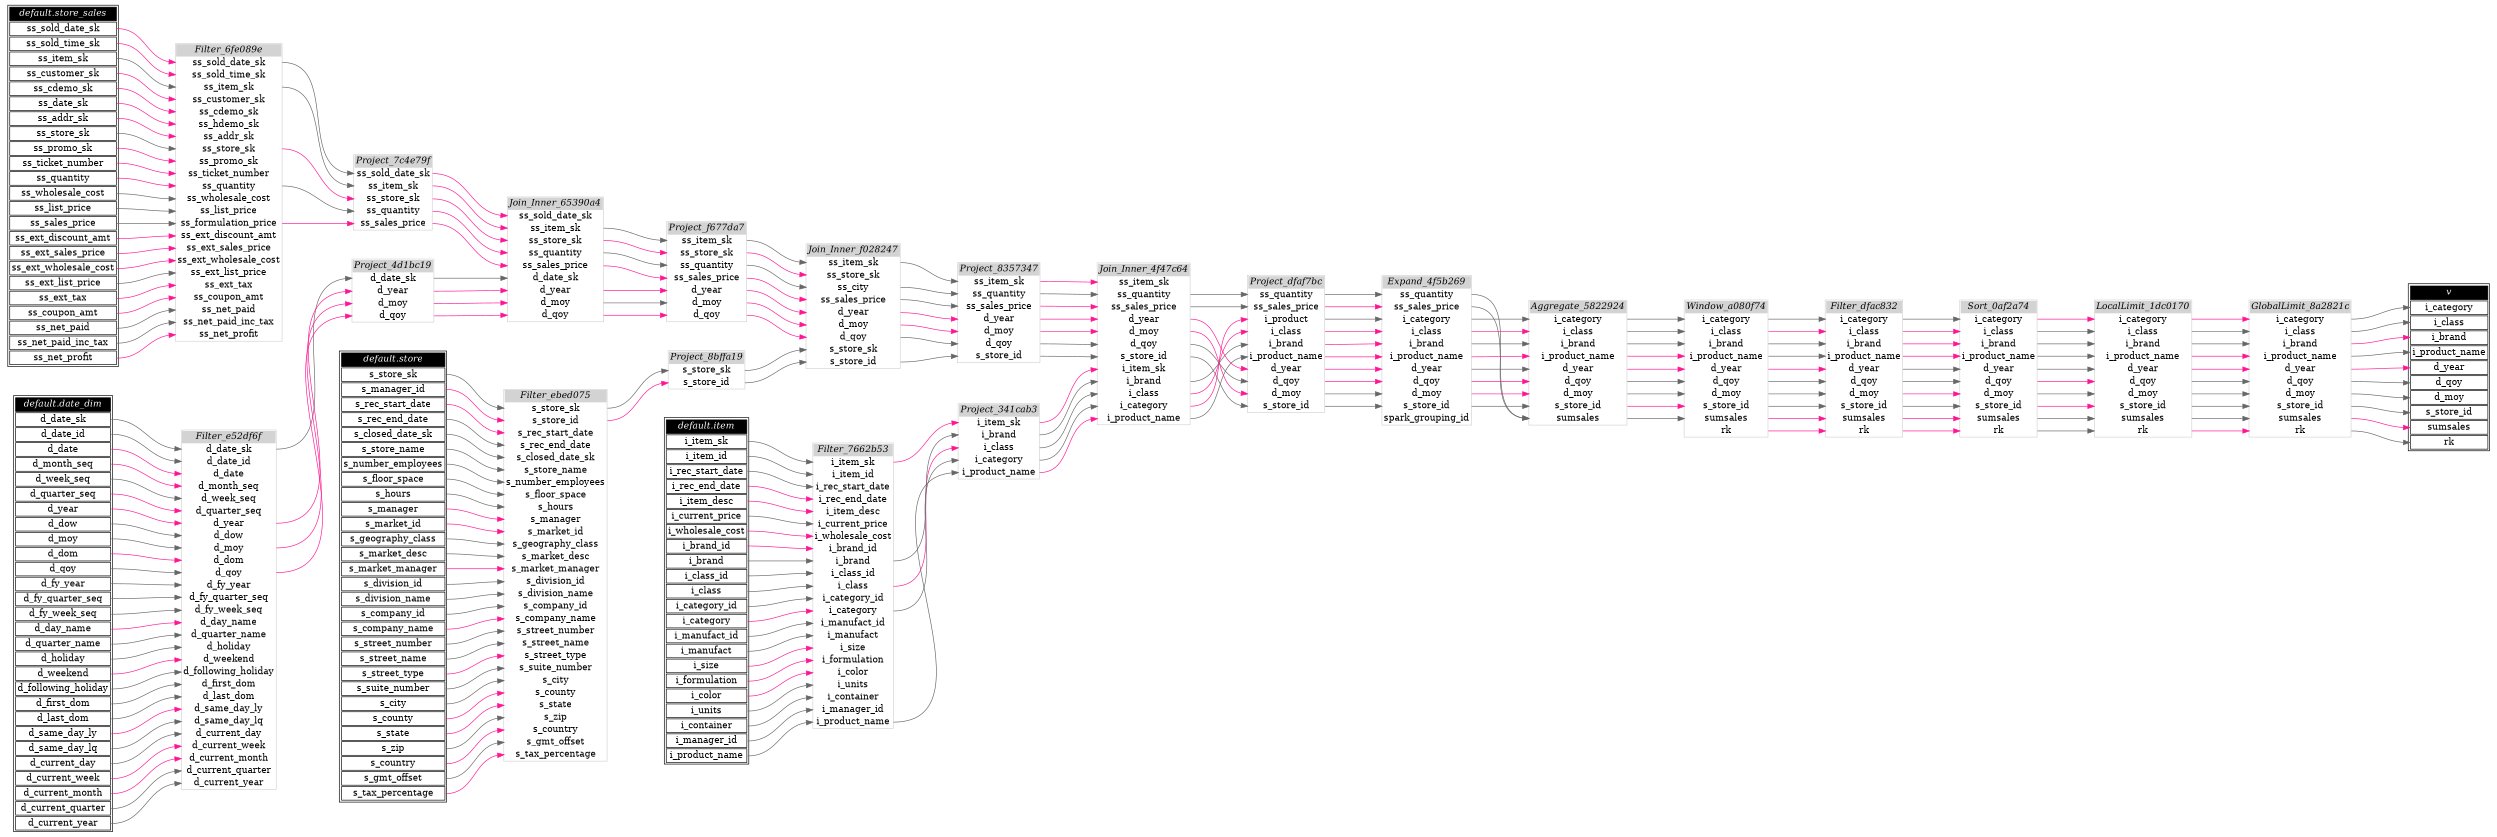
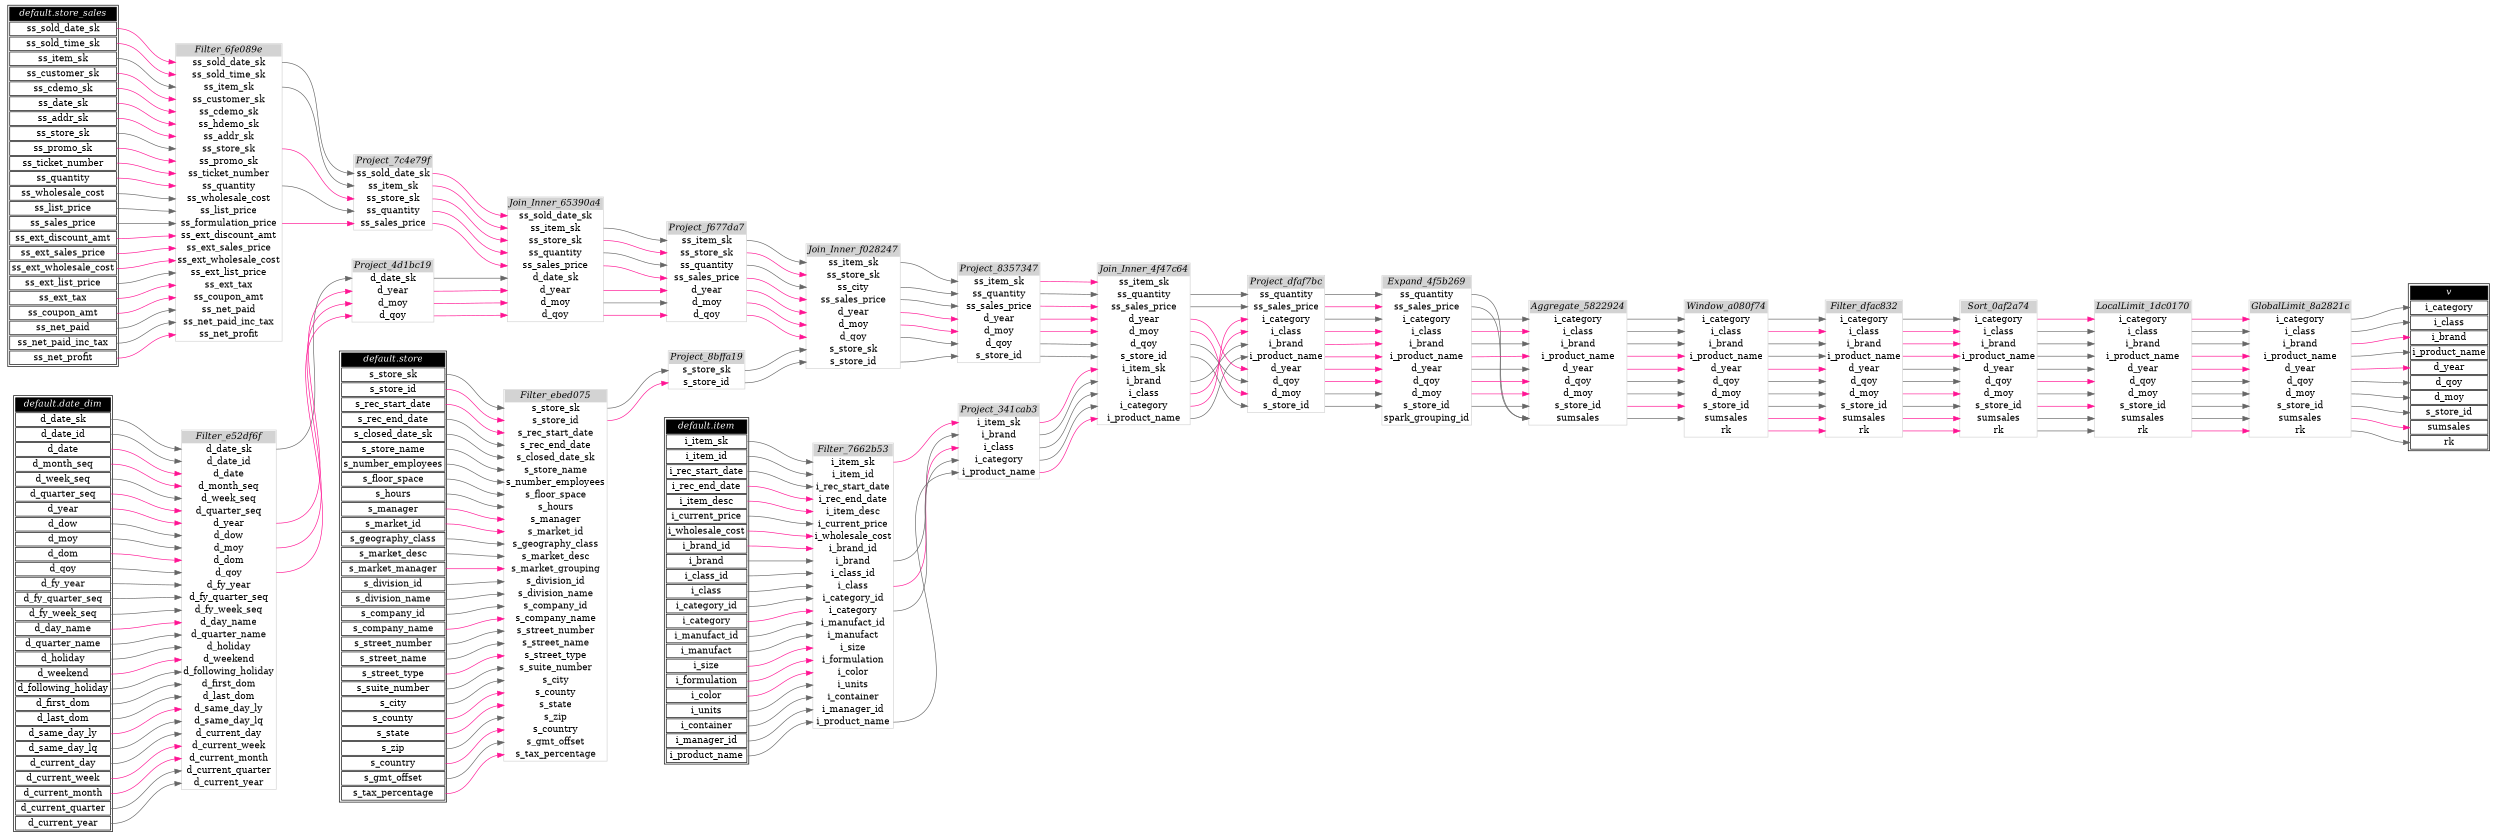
node "Project_dfaf7bc": text "i_product" -> "i_category"
node "default.store": text "s_manager_id" -> "s_store_id"
node "Filter_ebed075": text "s_market_manager" -> "s_market_grouping"
